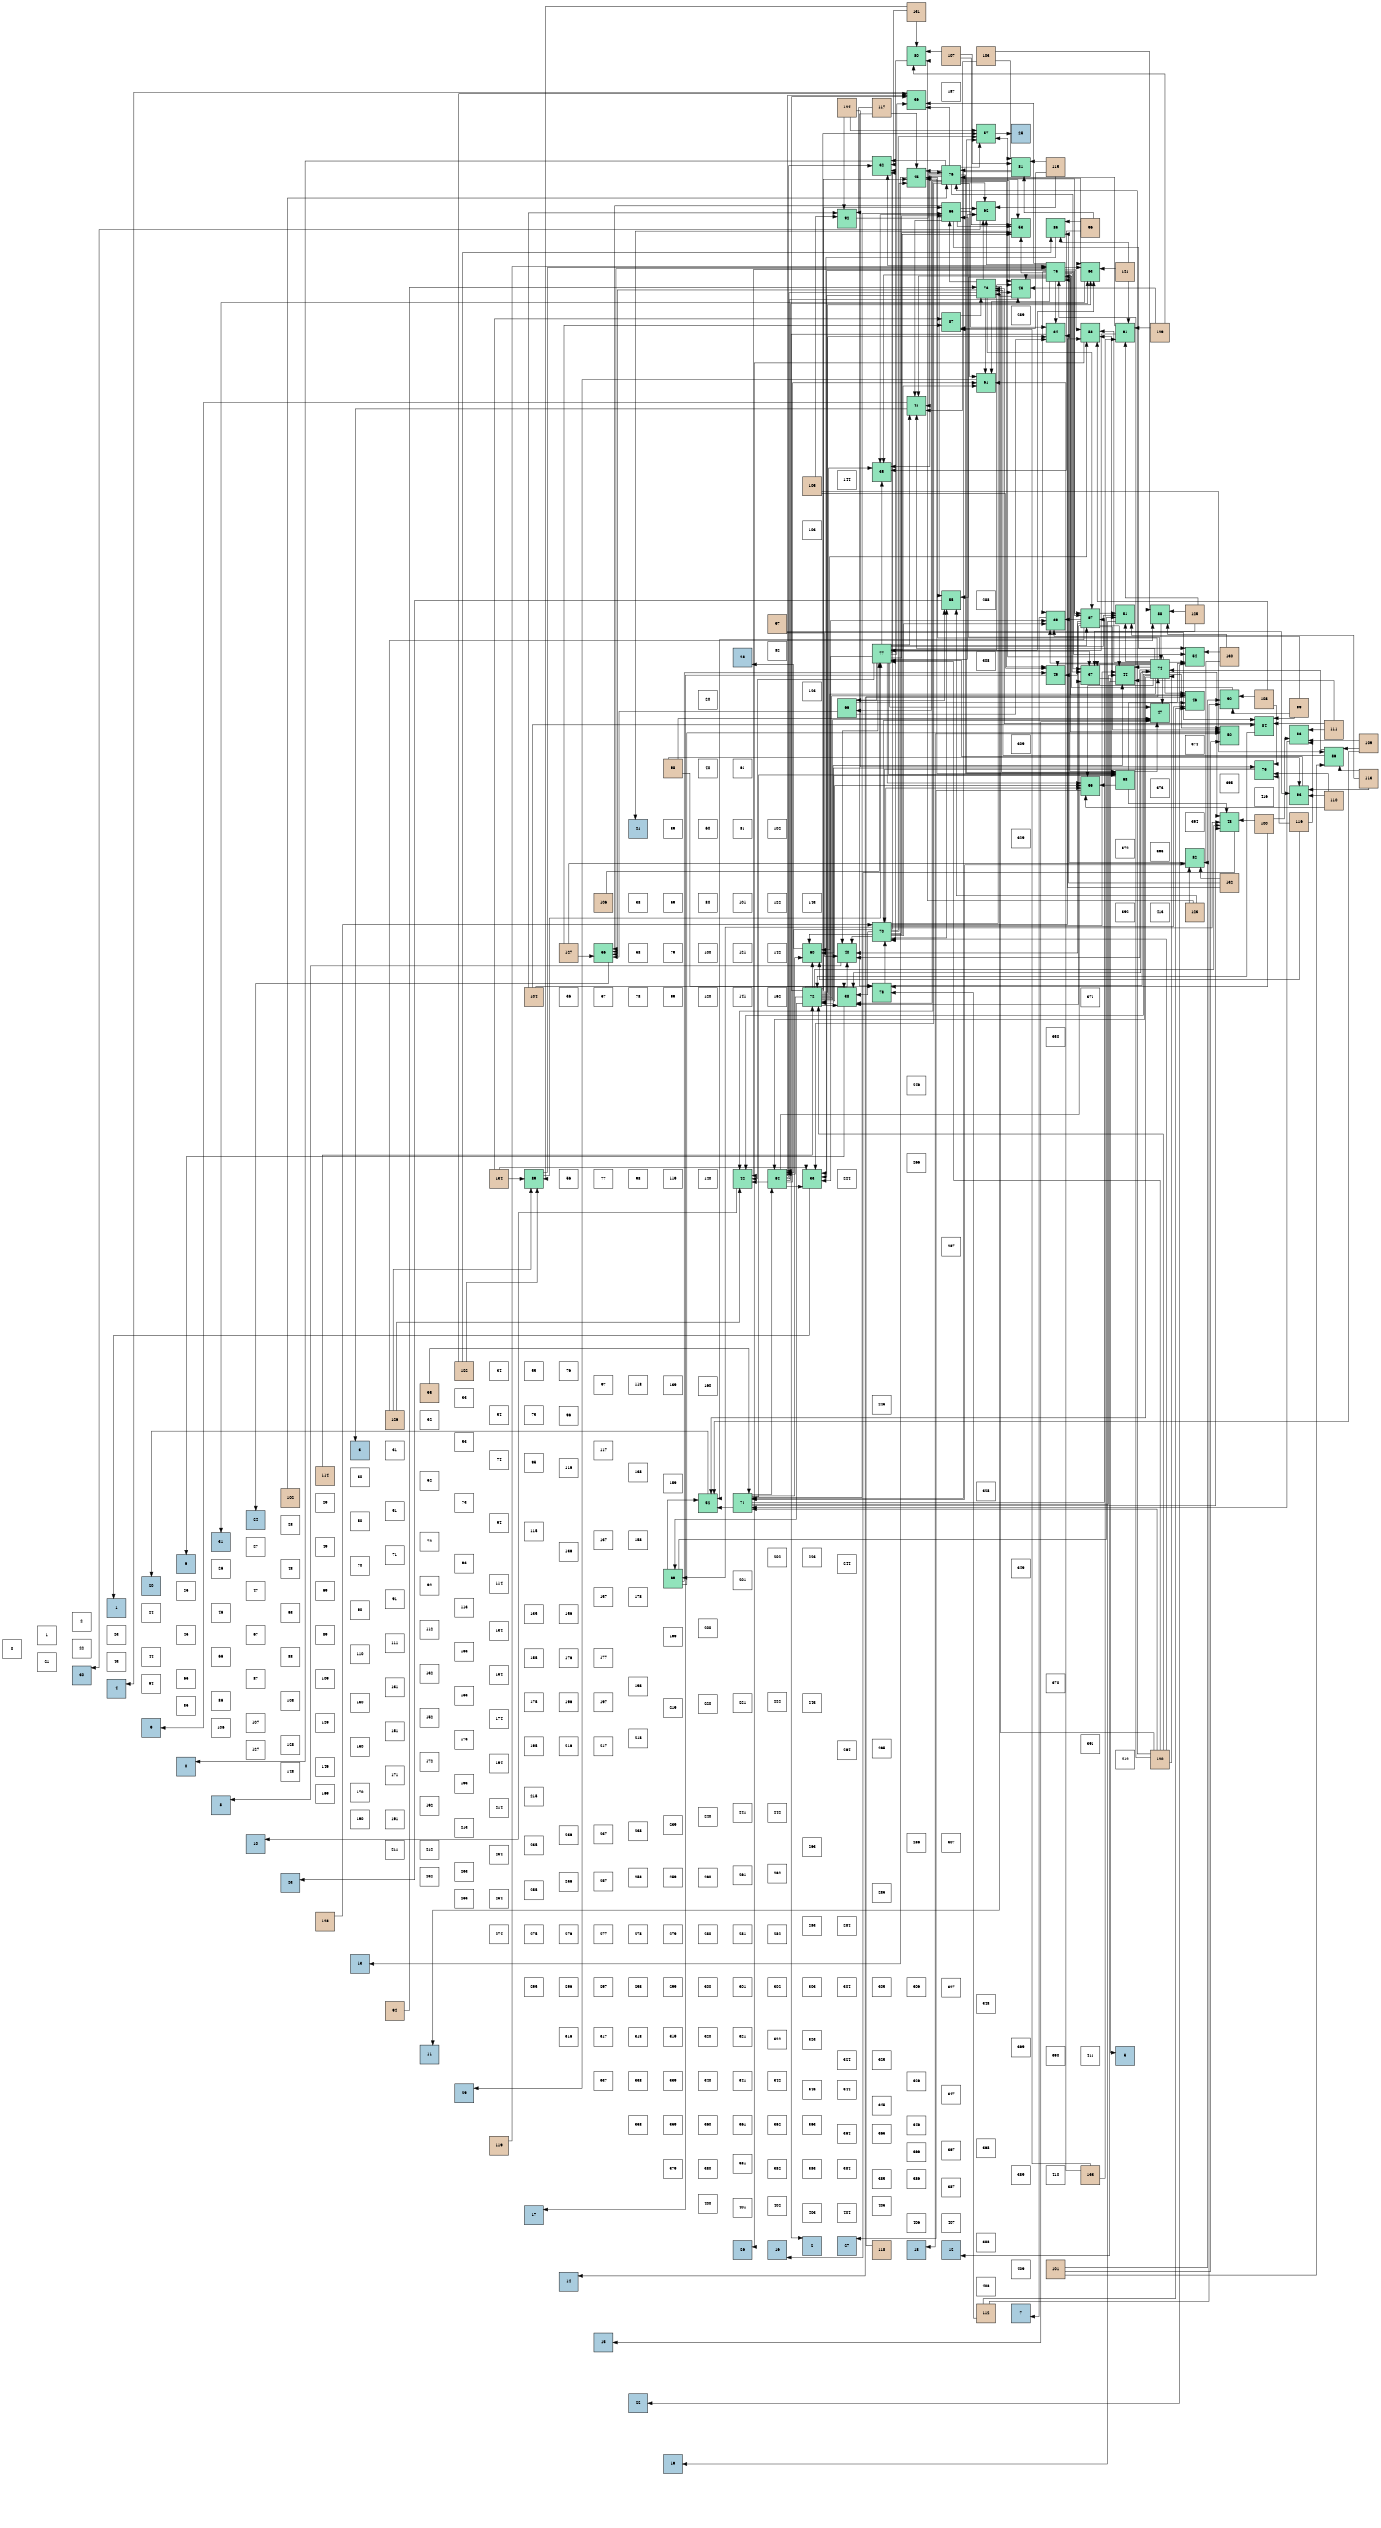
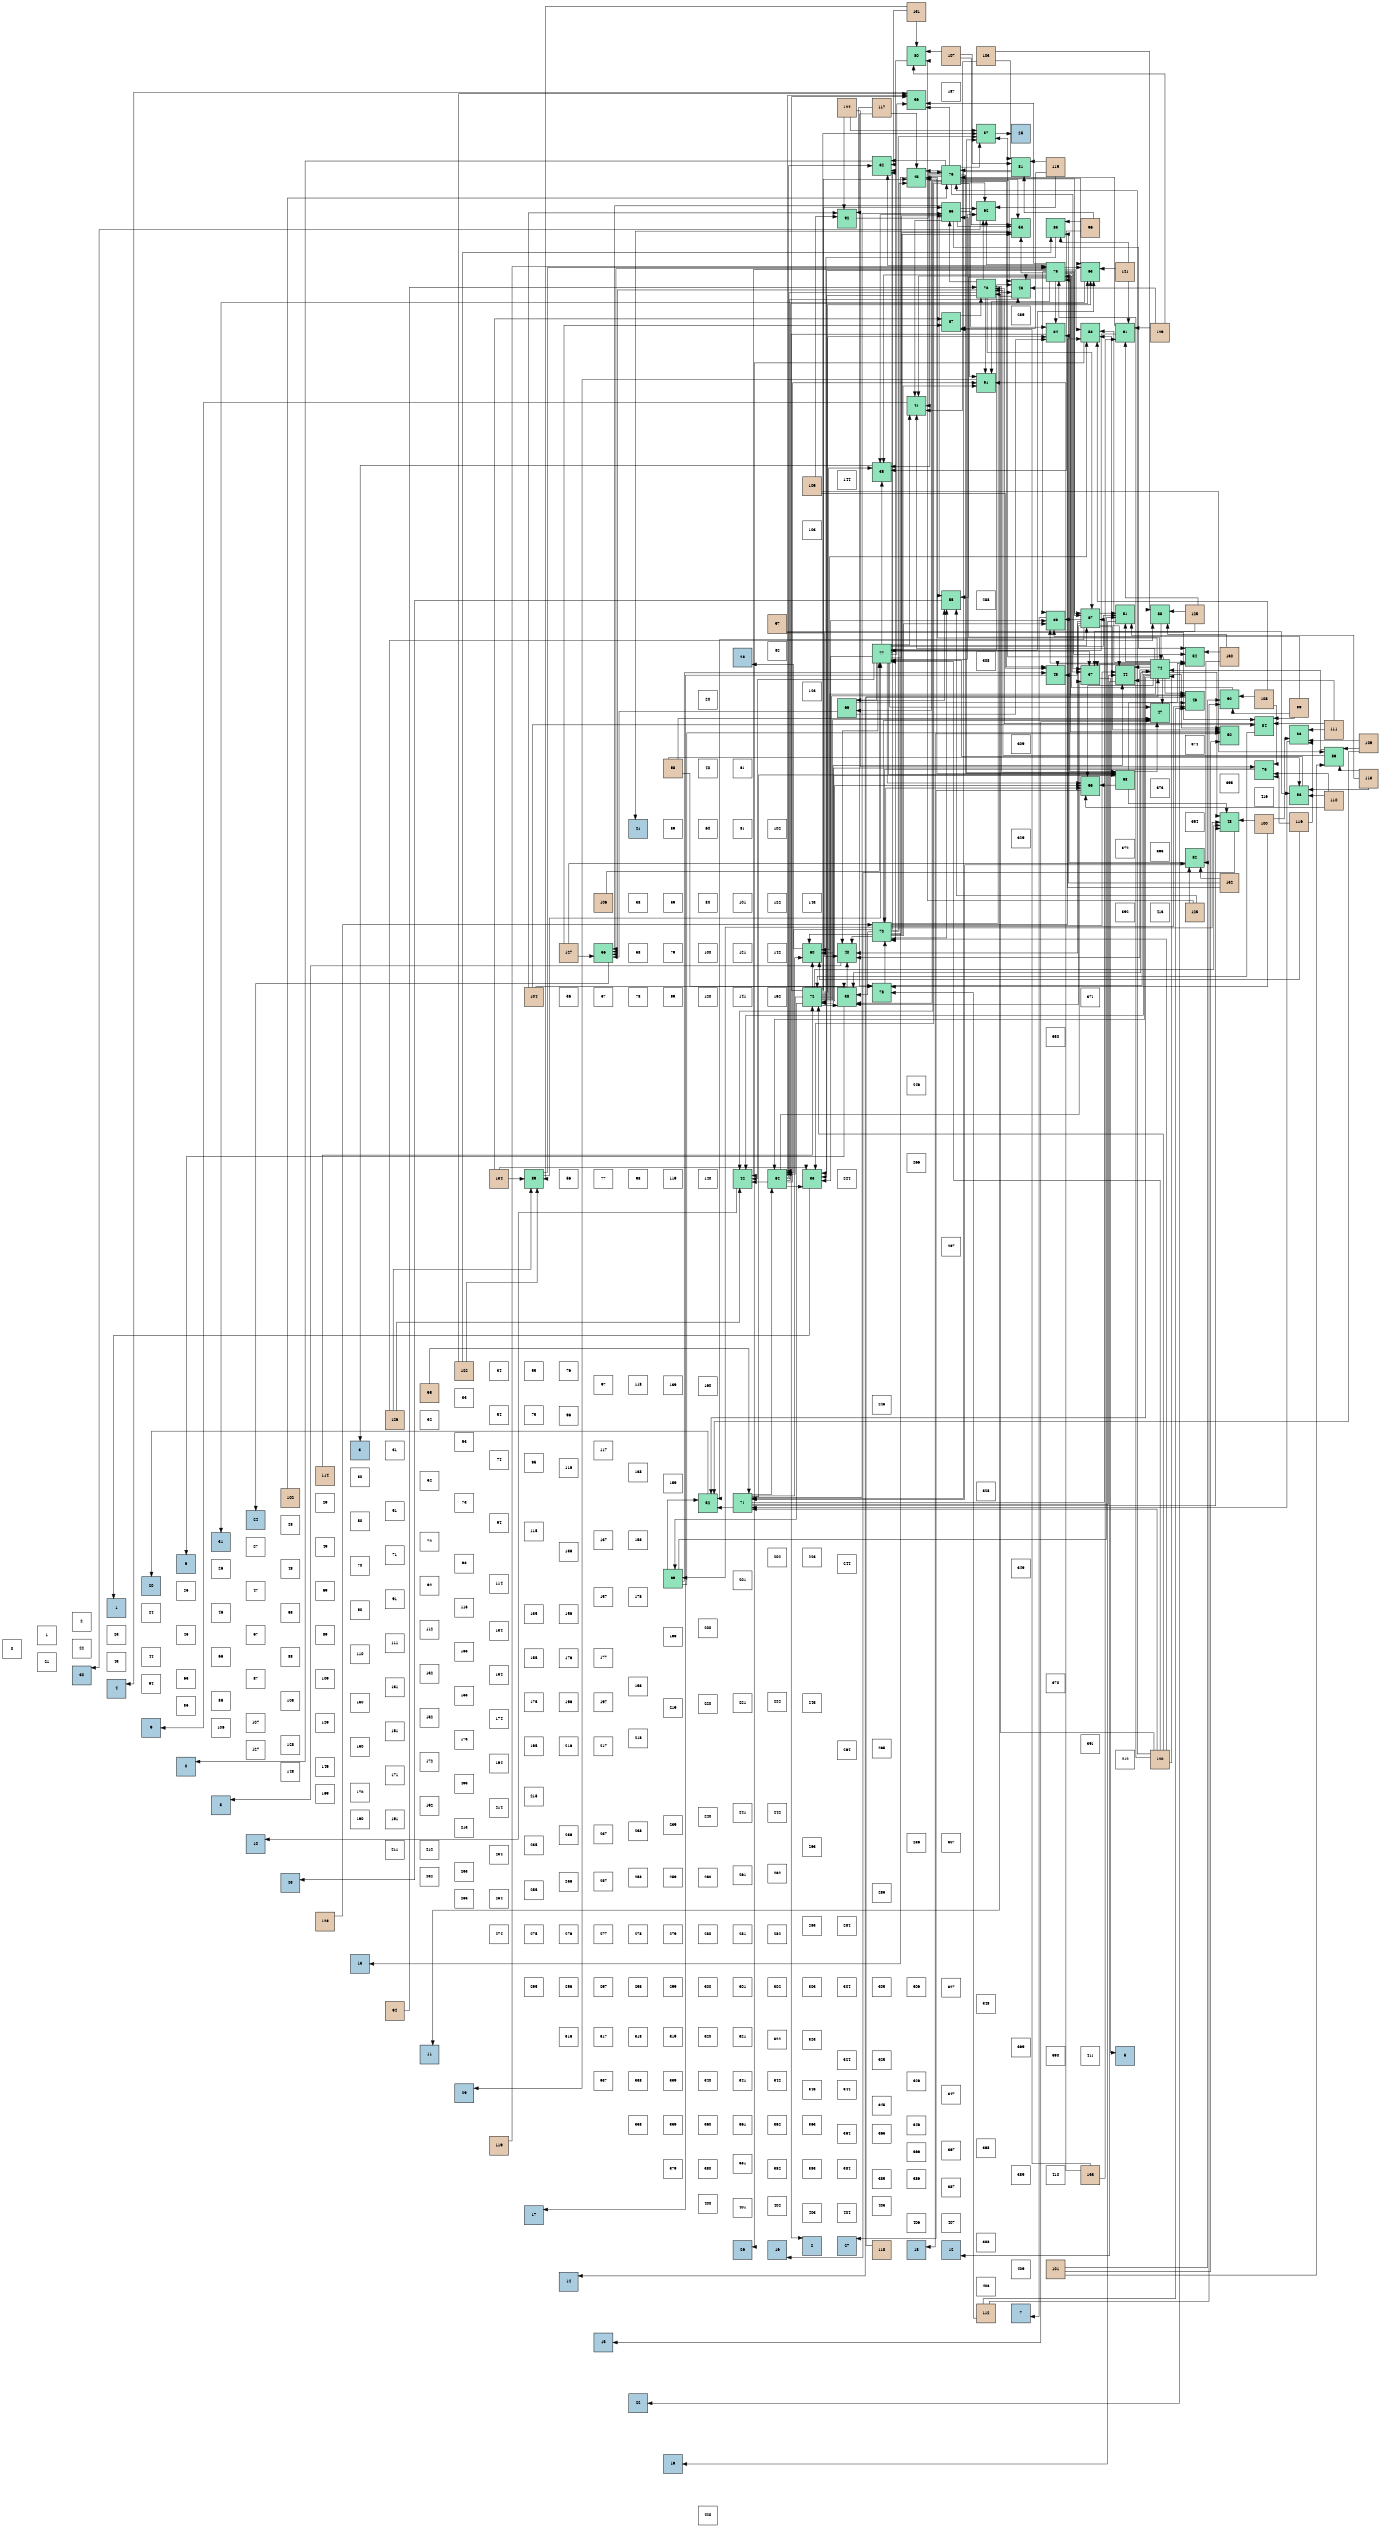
edge "41" -> "3": now "35" -> "3"
node "193": label "193" -> "493"
node "420": added
